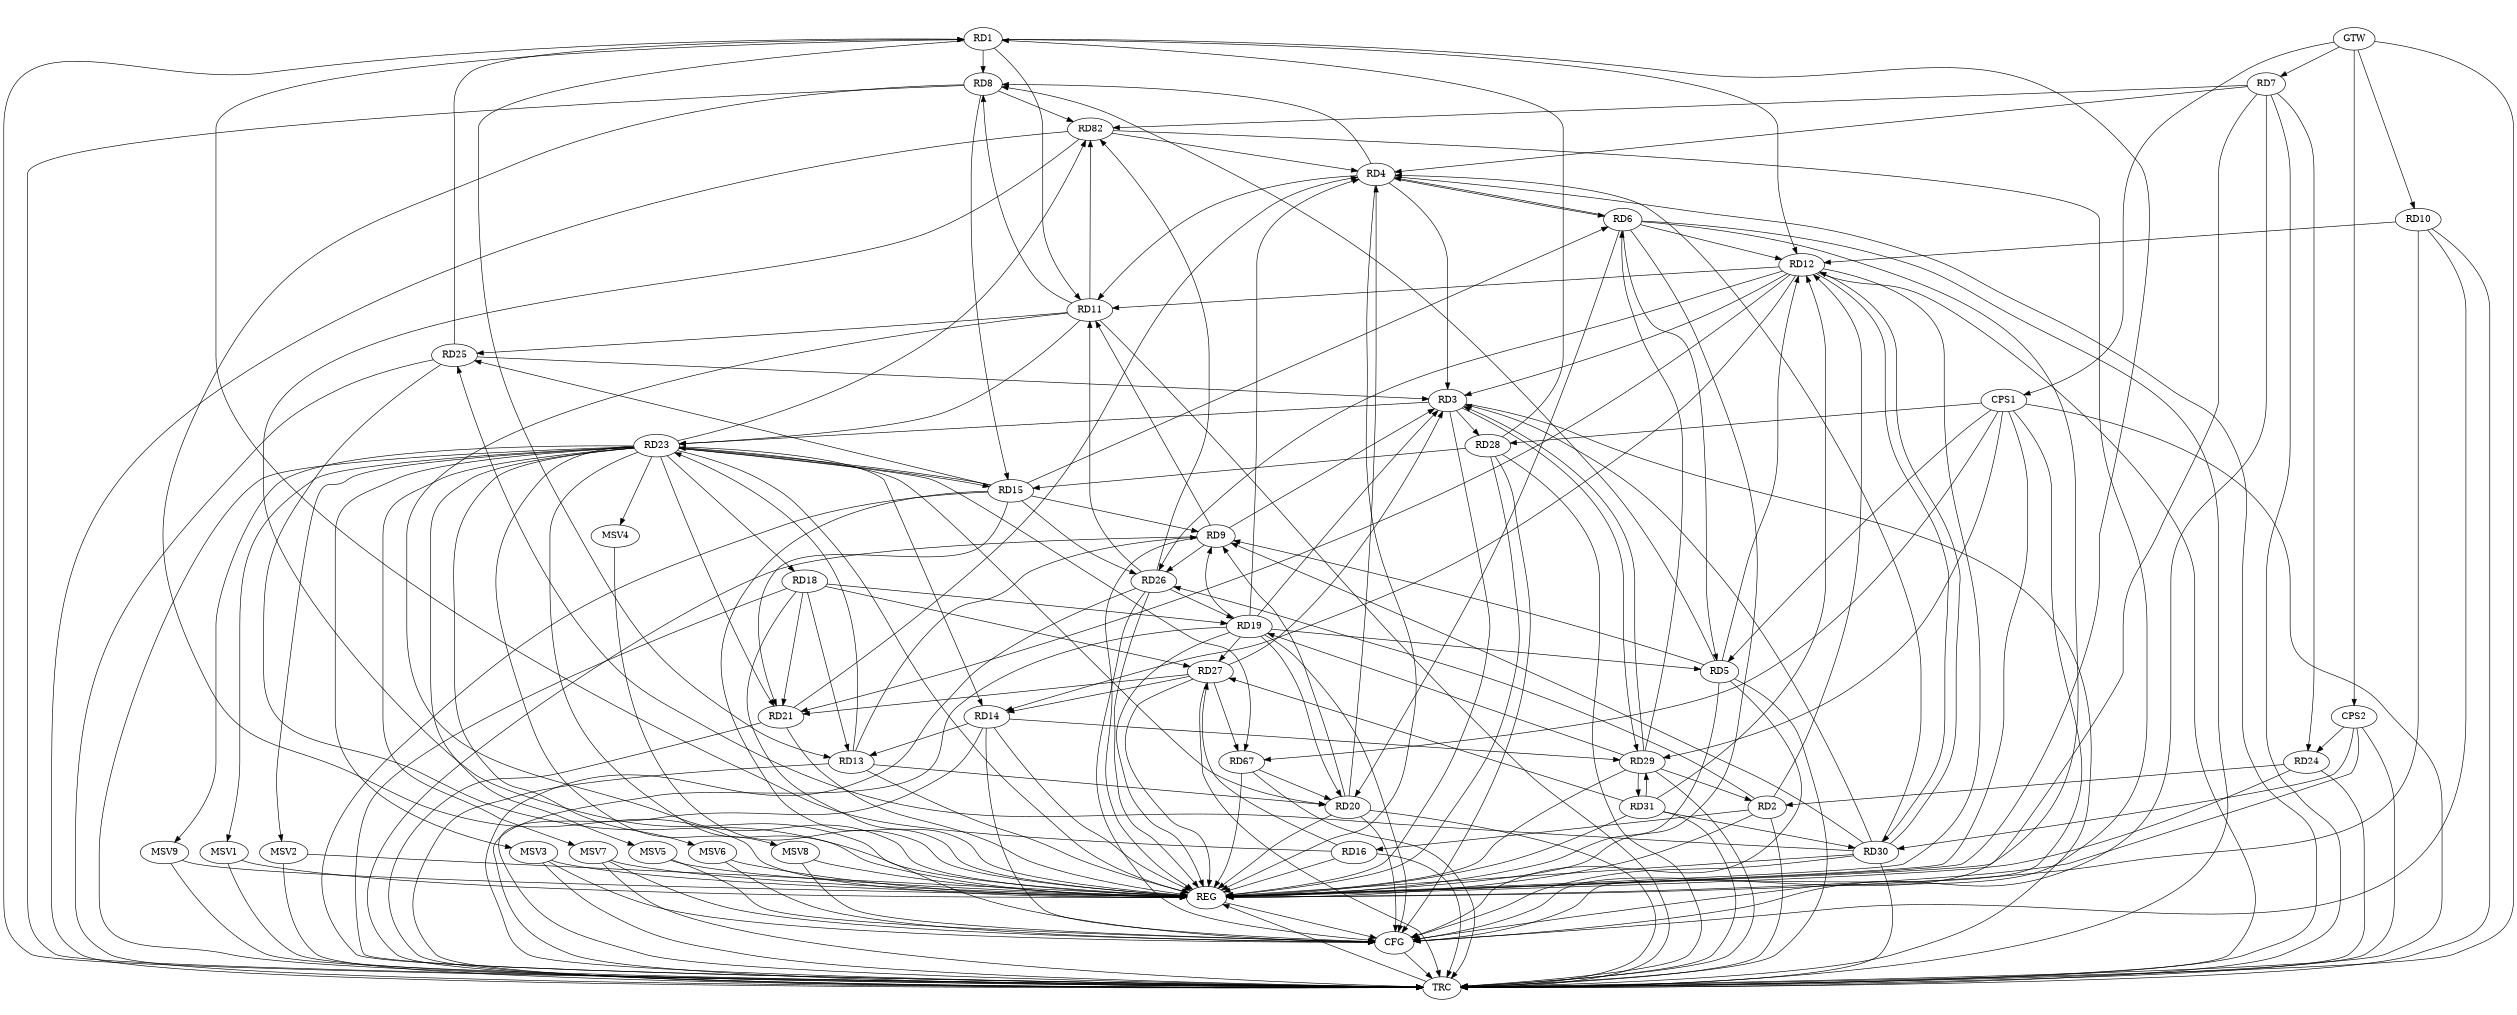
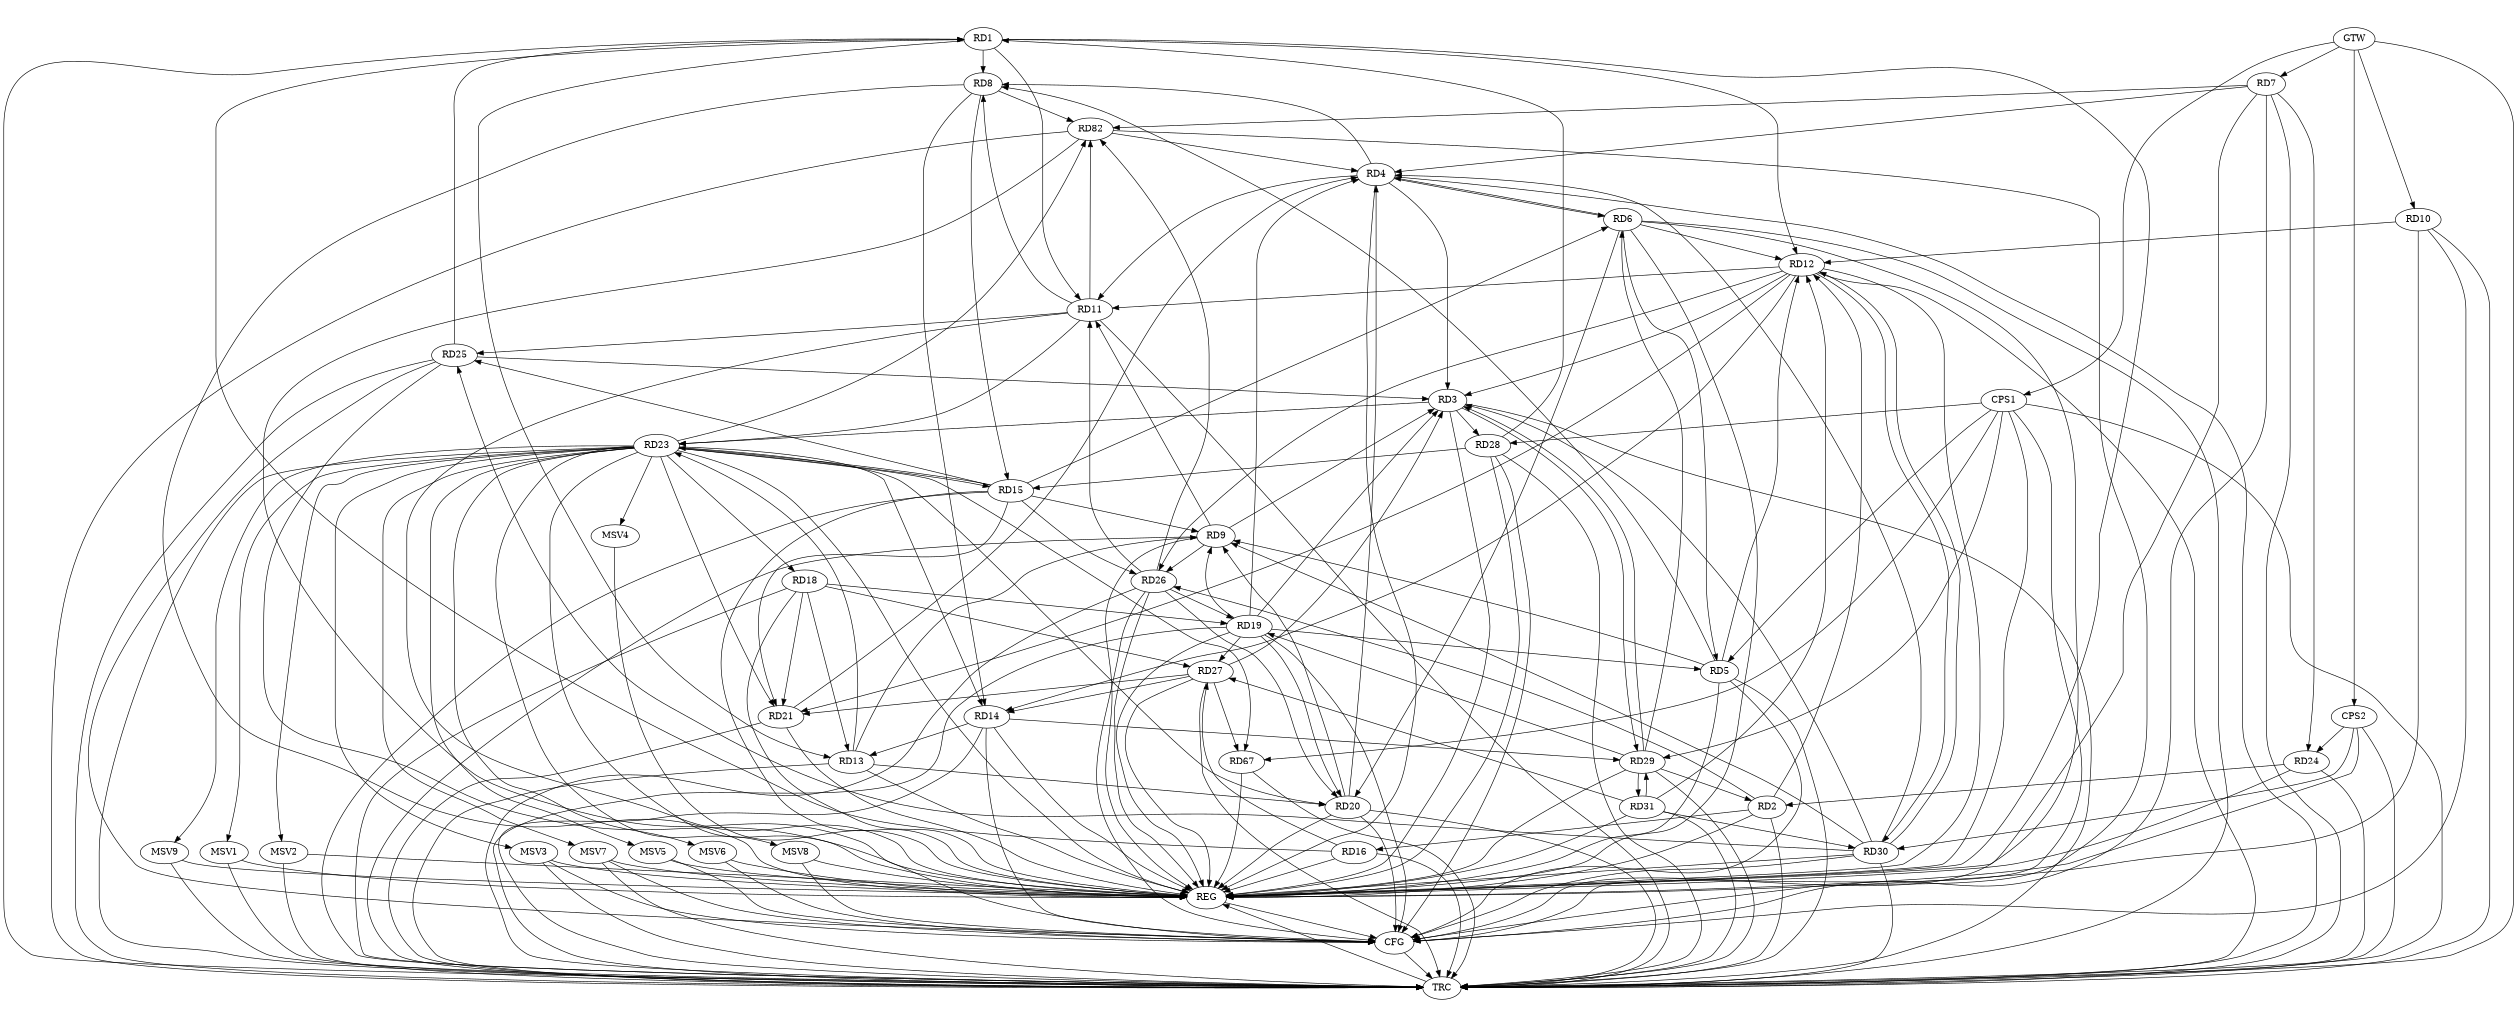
edge "RD8" -> "TRC": now "RD8" -> "RD14"
edge "RD67" -> "RD20": now "RD26" -> "RD20"
edge "RD25" -> "CFG": added
